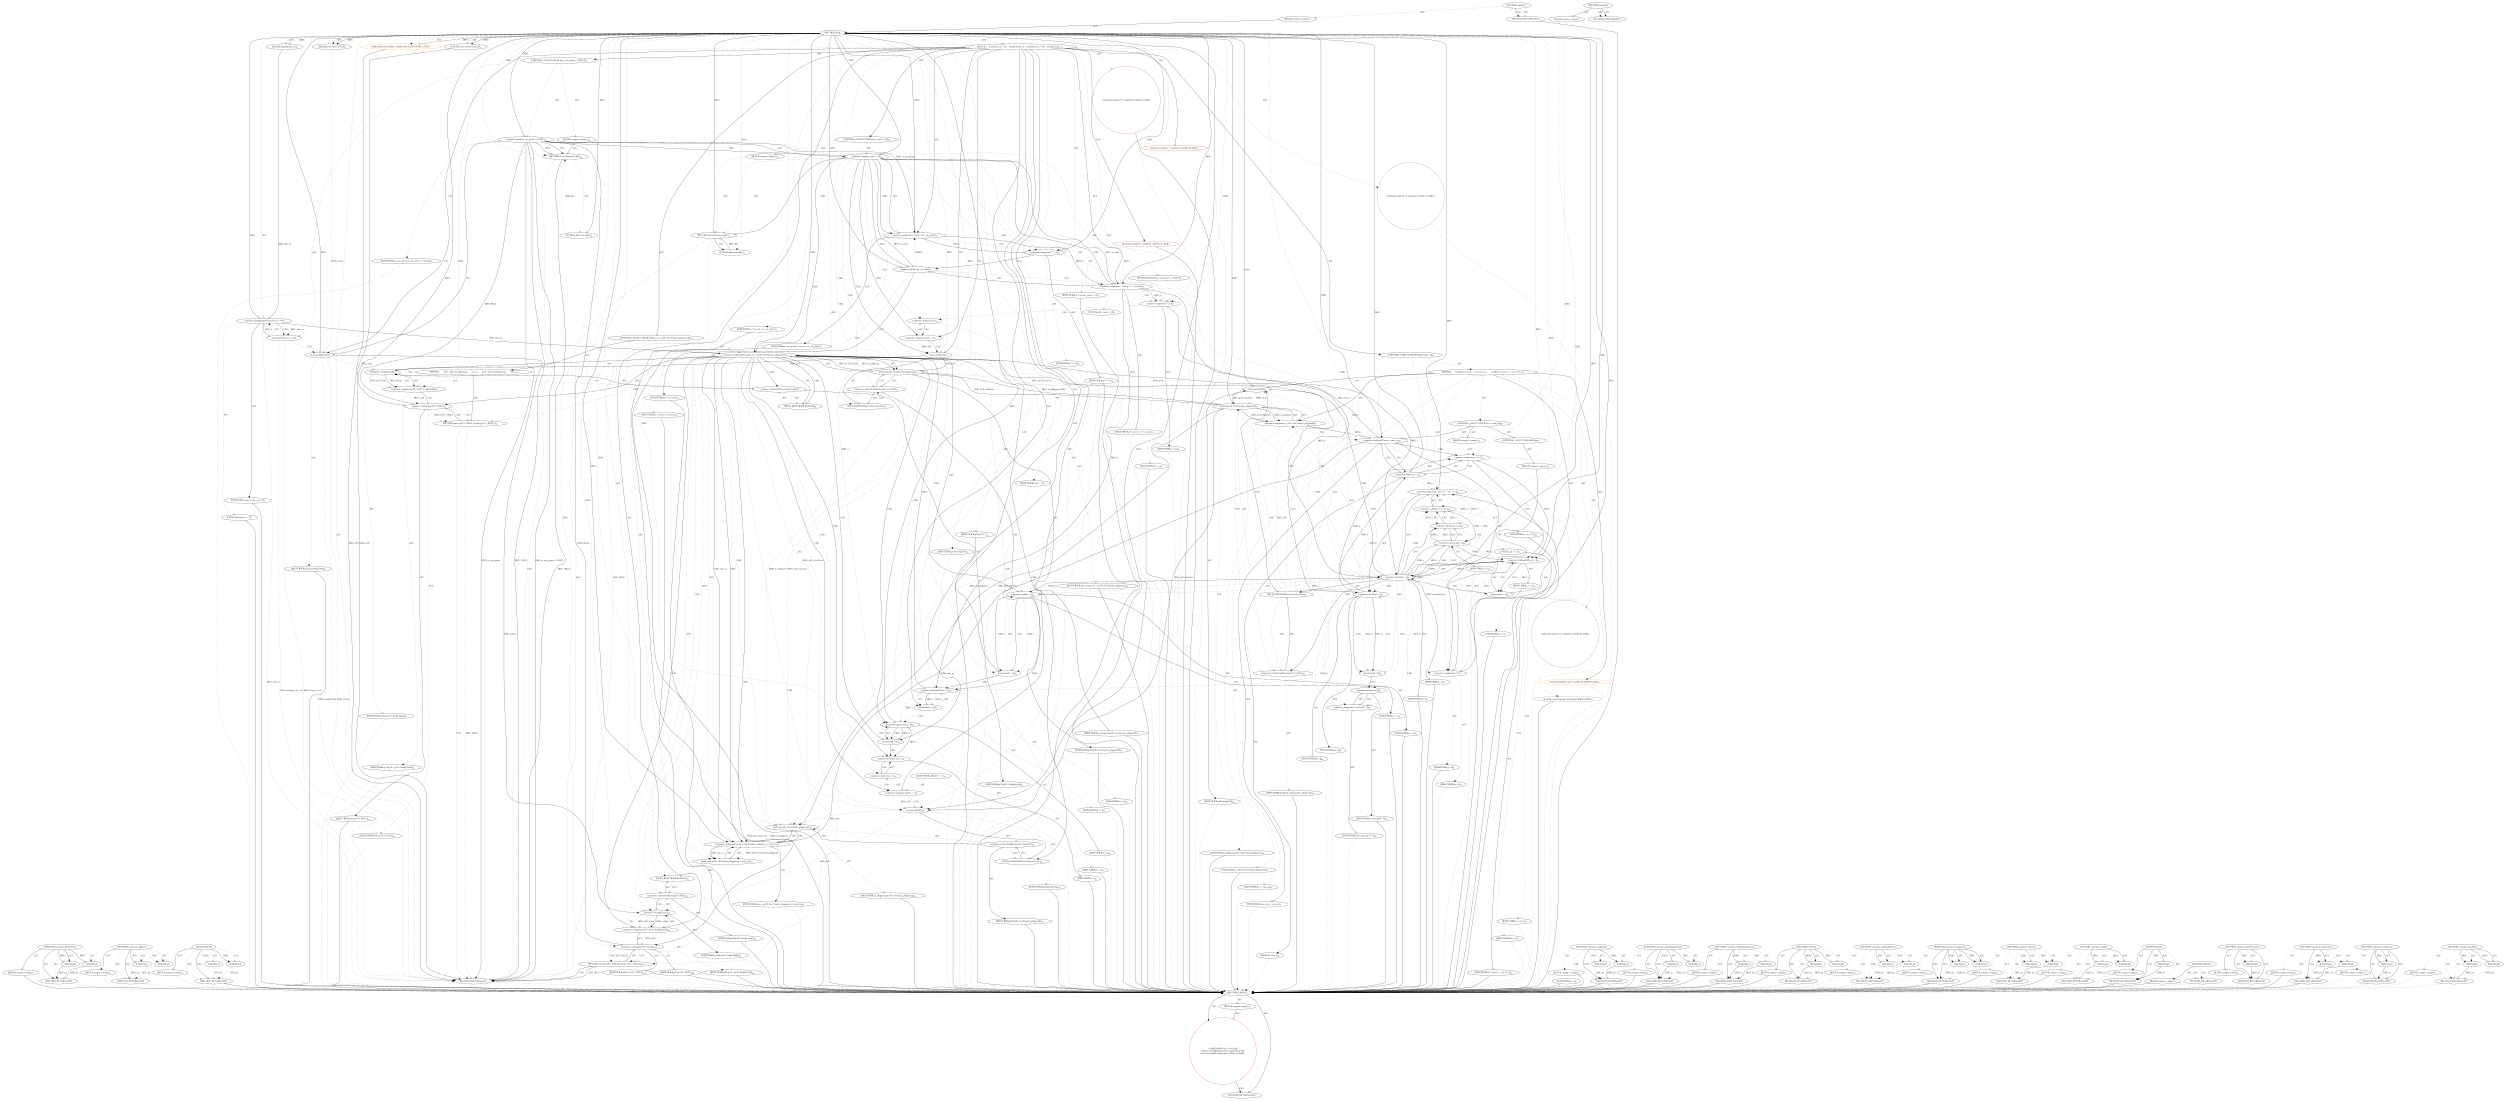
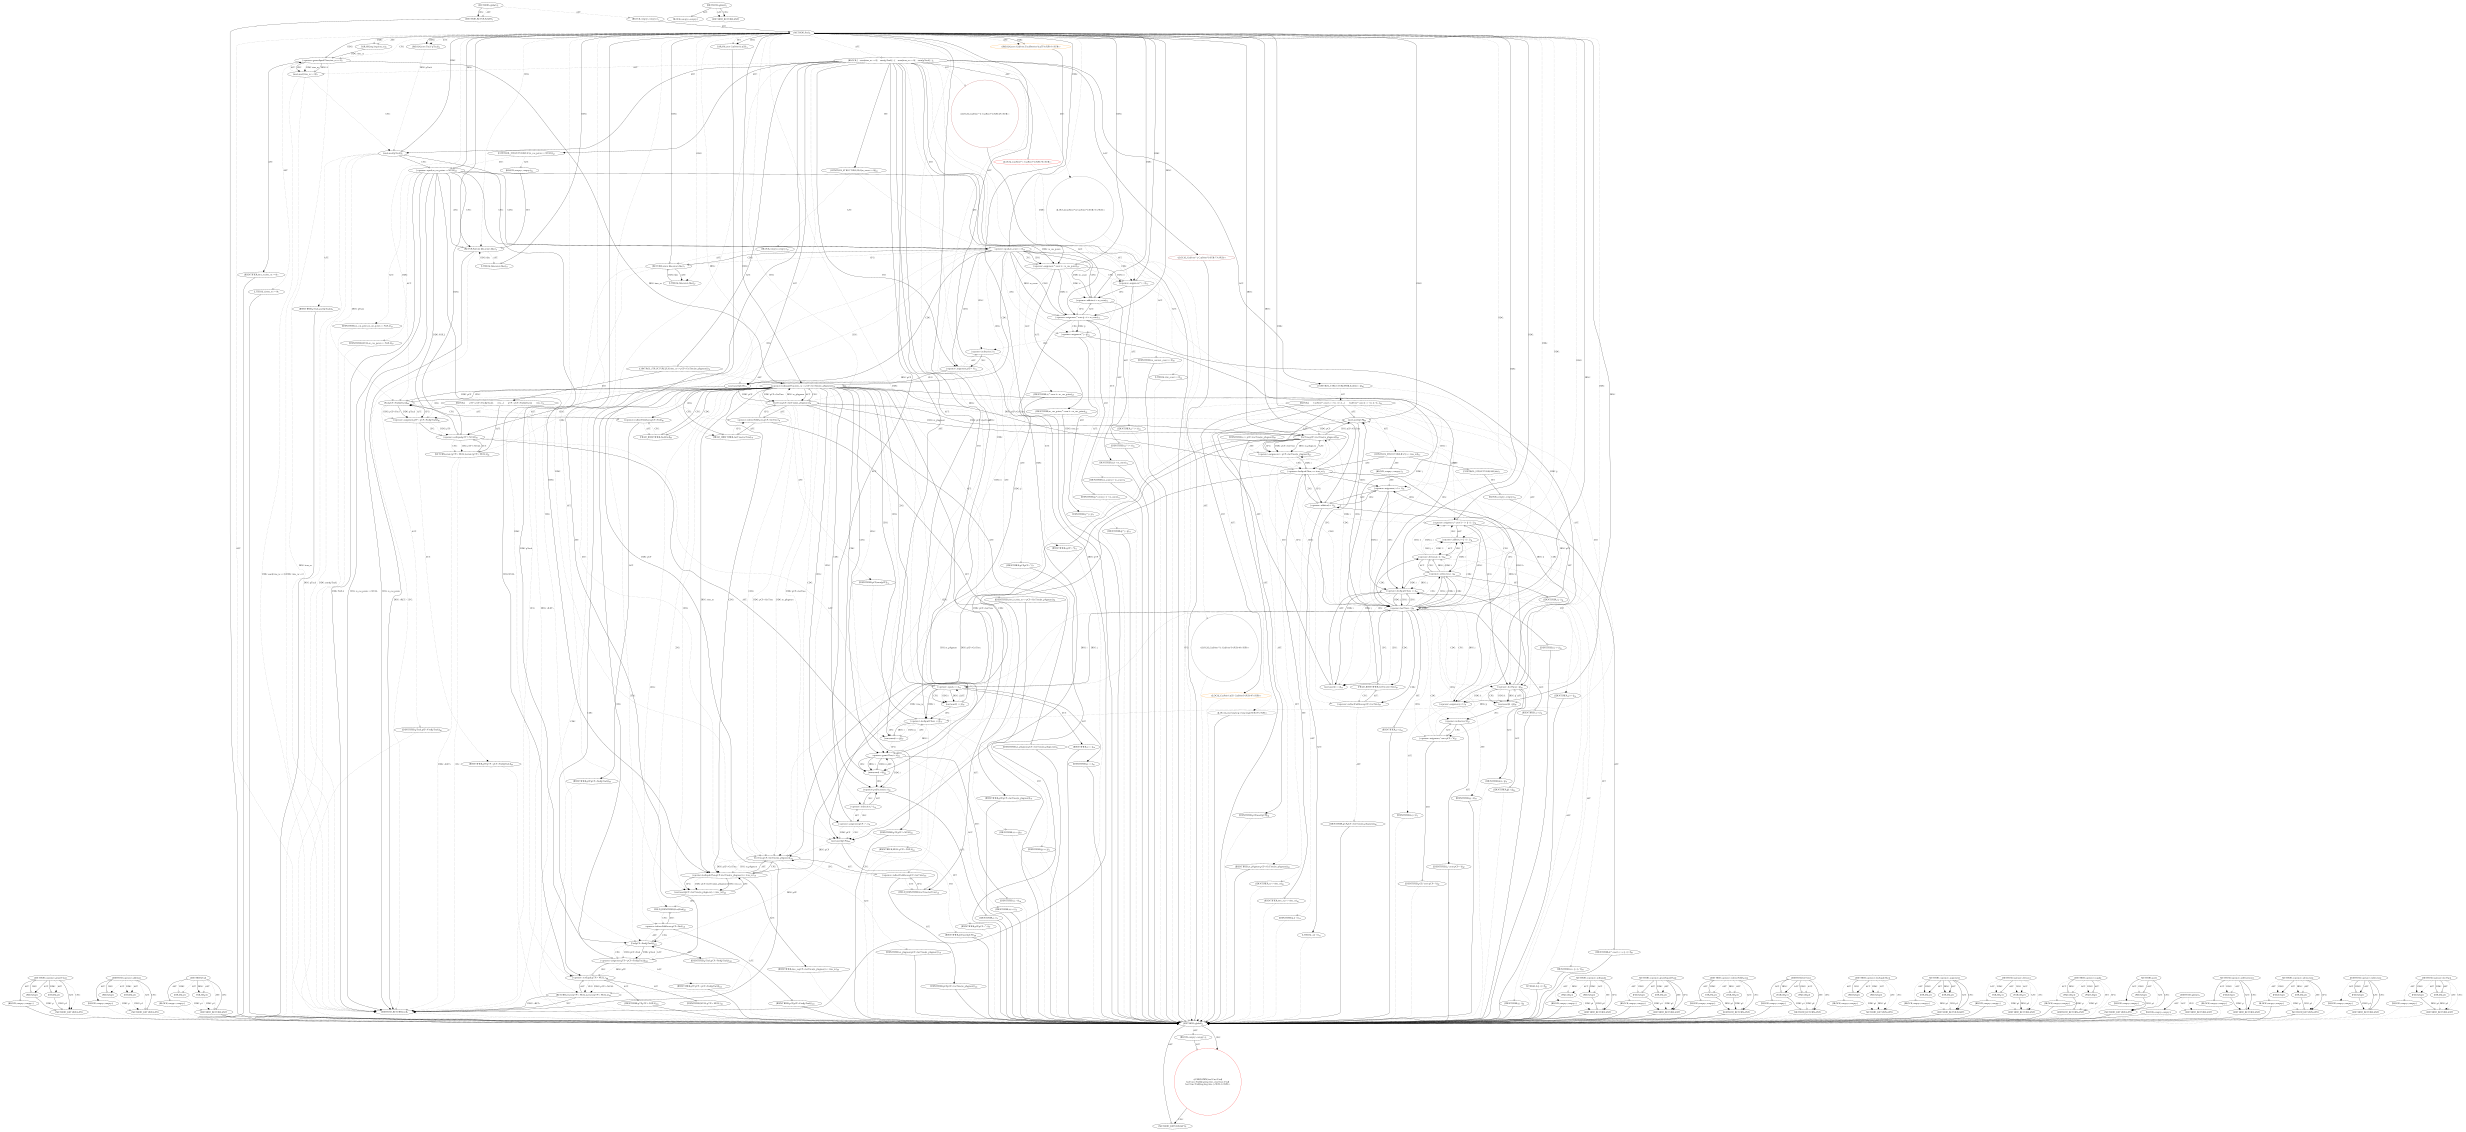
edge "(<operator>.addition,ii + m_count)" -> "(<operator>.assignment,** const ii = m_cue_points)": reversed
edge "(<operator>.equals,m_cue_points == NULL)" -> "(assert,assert(pTrack))": reversed
edge "(<operator>.assignment,** j = jj)" -> "(IDENTIFIER,jj,** j = jj)": label "DDG: pTP" -> "AST: "
edge "(<operator>.lessThan,i < j)" -> "(IDENTIFIER,i,i < j)": label "DDG: assert(pTrack)" -> "AST: "
edge "(<operator>.assignment,t = pCP->GetTime(m_pSegment))" -> "(IDENTIFIER,t,t = pCP->GetTime(m_pSegment))": reversed
edge "(<operator>.subtraction,j - i)" -> "(IDENTIFIER,j,j - i)": added, label "AST:"
edge "(IDENTIFIER,pCP,pCP = *--i)" -> "(<operator>.assignment,pCP = *--i)": reversed
node "(IDENTIFIER,i,i = k + 1)": removed
